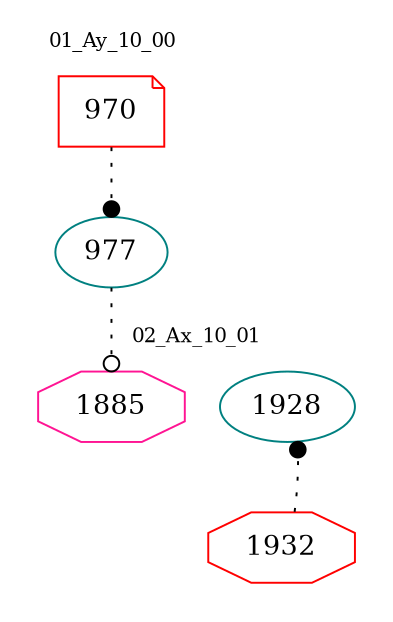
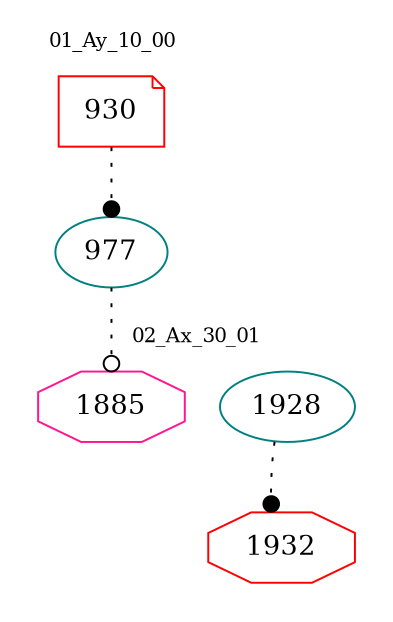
node "970": label "970" -> "930"
cluster "02_Ax_10_01": label "02_Ax_10_01" -> "02_Ax_30_01"
edge "1932" -> "1928": reversed
